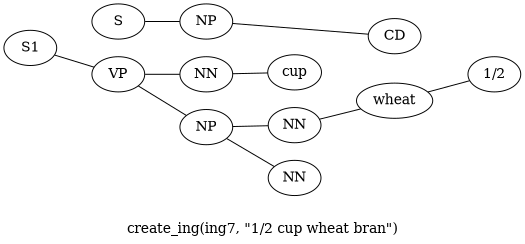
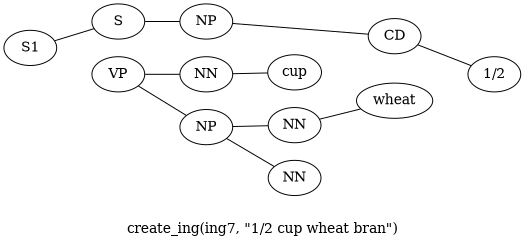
edge "S1" -- "VP": now "S1" -- "S"
edge "1/2" -- "wheat": now "1/2" -- "CD"
